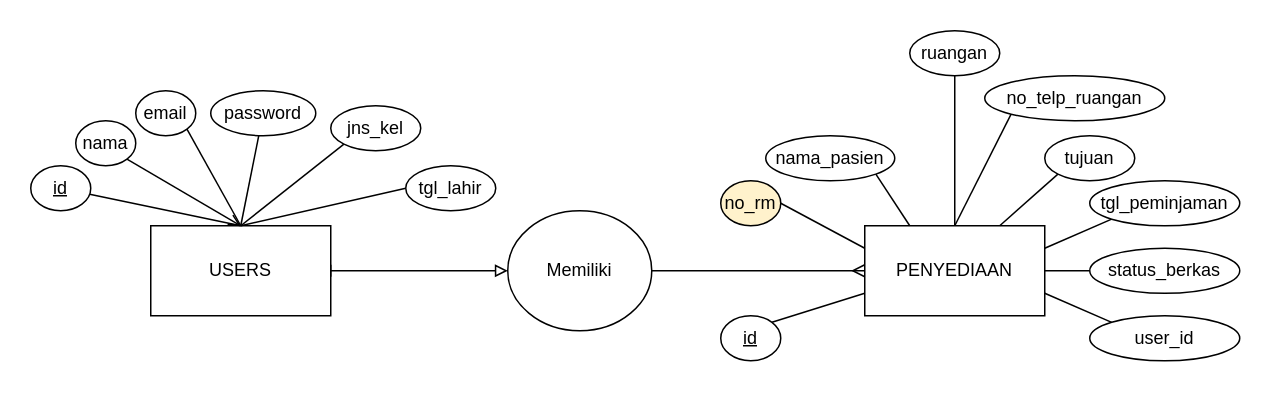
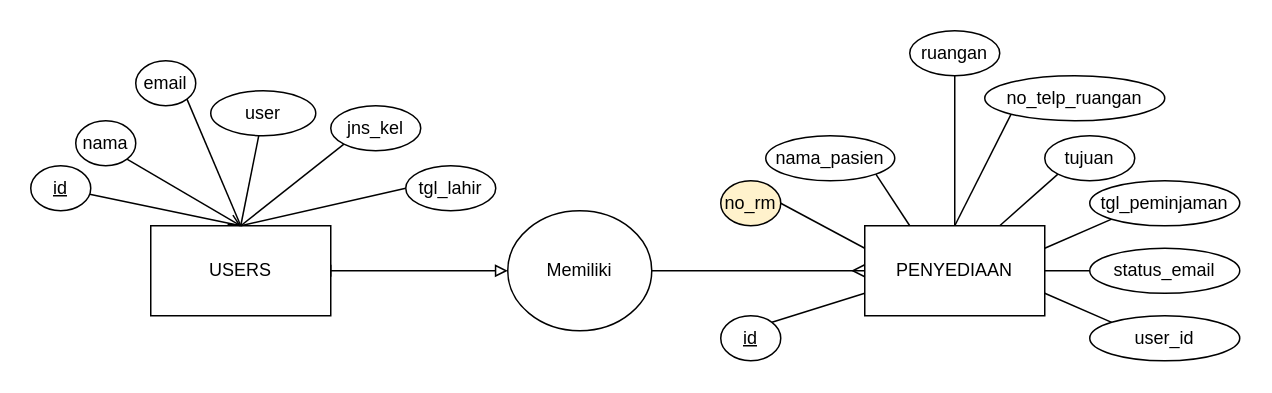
node "email": moved (166, 113) -> (166, 83)
node "password": label "password" -> "user"
node "status_berkas": label "status_berkas" -> "status_email"
